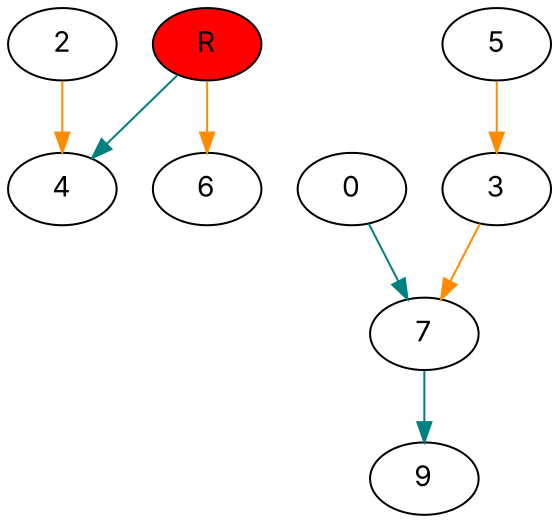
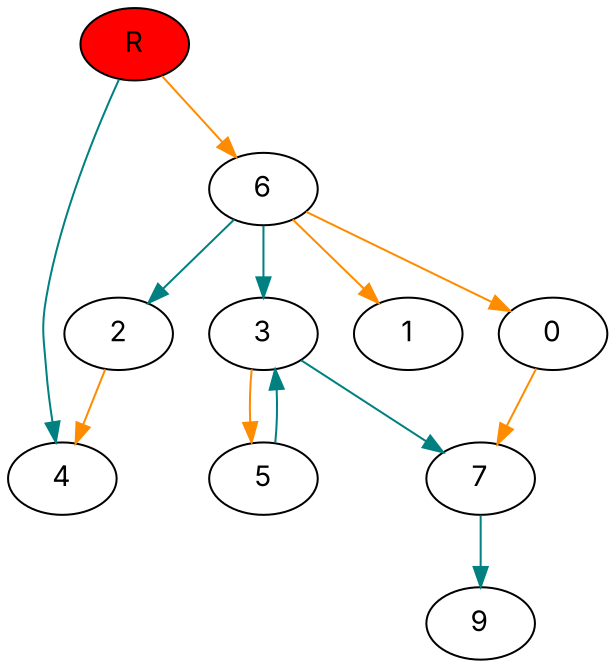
edge "5" -> "3": color darkorange -> teal
edge "6" -> "3": added
edge "0" -> "7": color teal -> darkorange
edge "3" -> "7": color darkorange -> teal
edge "6" -> "2": added
edge "6" -> "0": added
node "1": added
edge "3" -> "5": added
